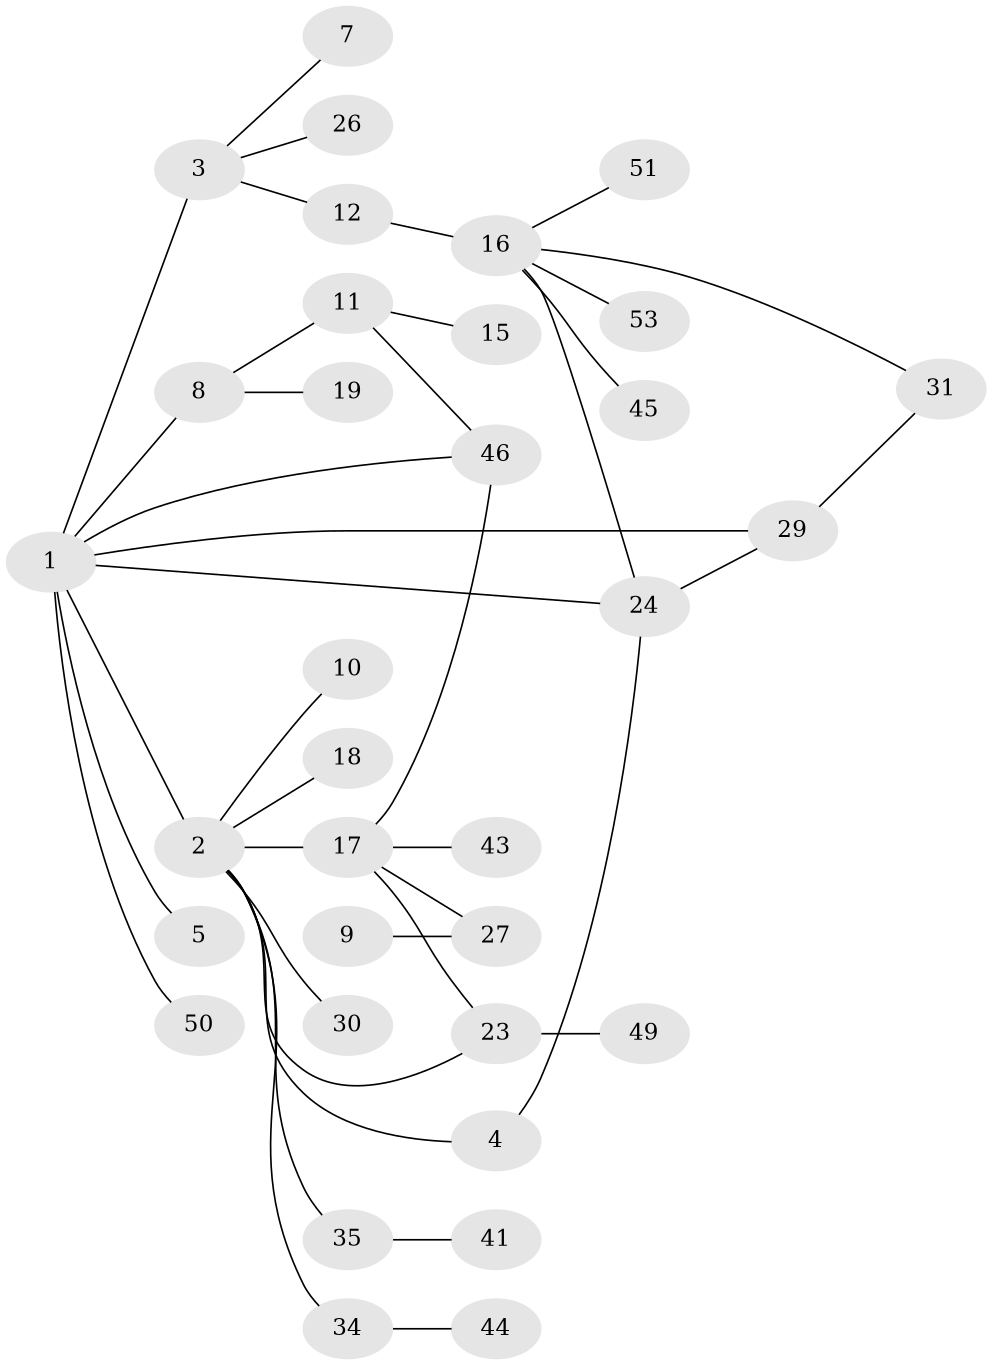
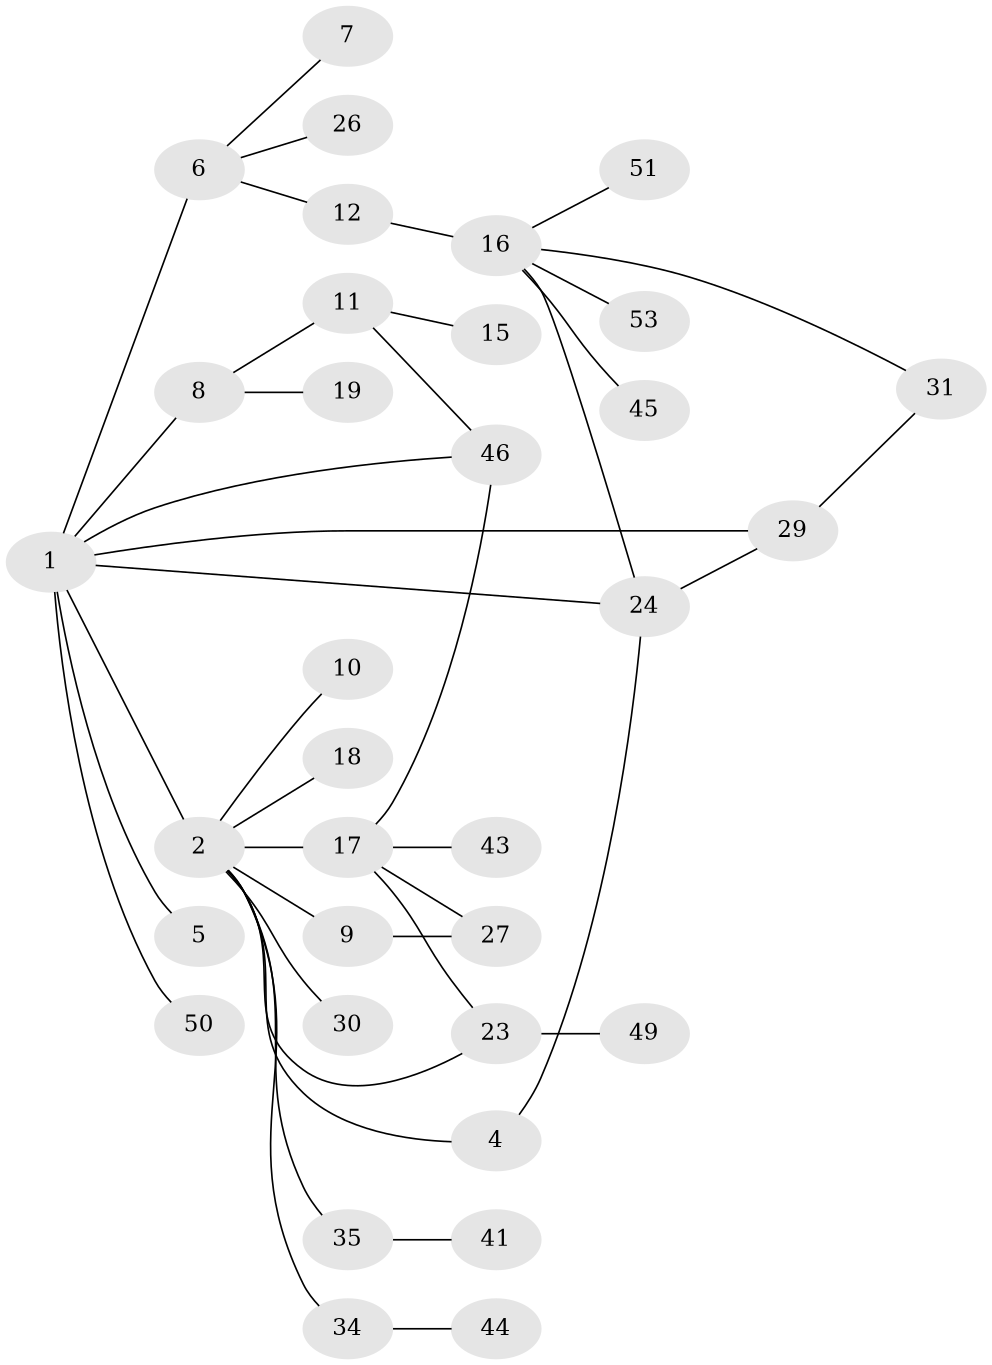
node "3": label "3" -> "6"
edge "2" -- "9": added
